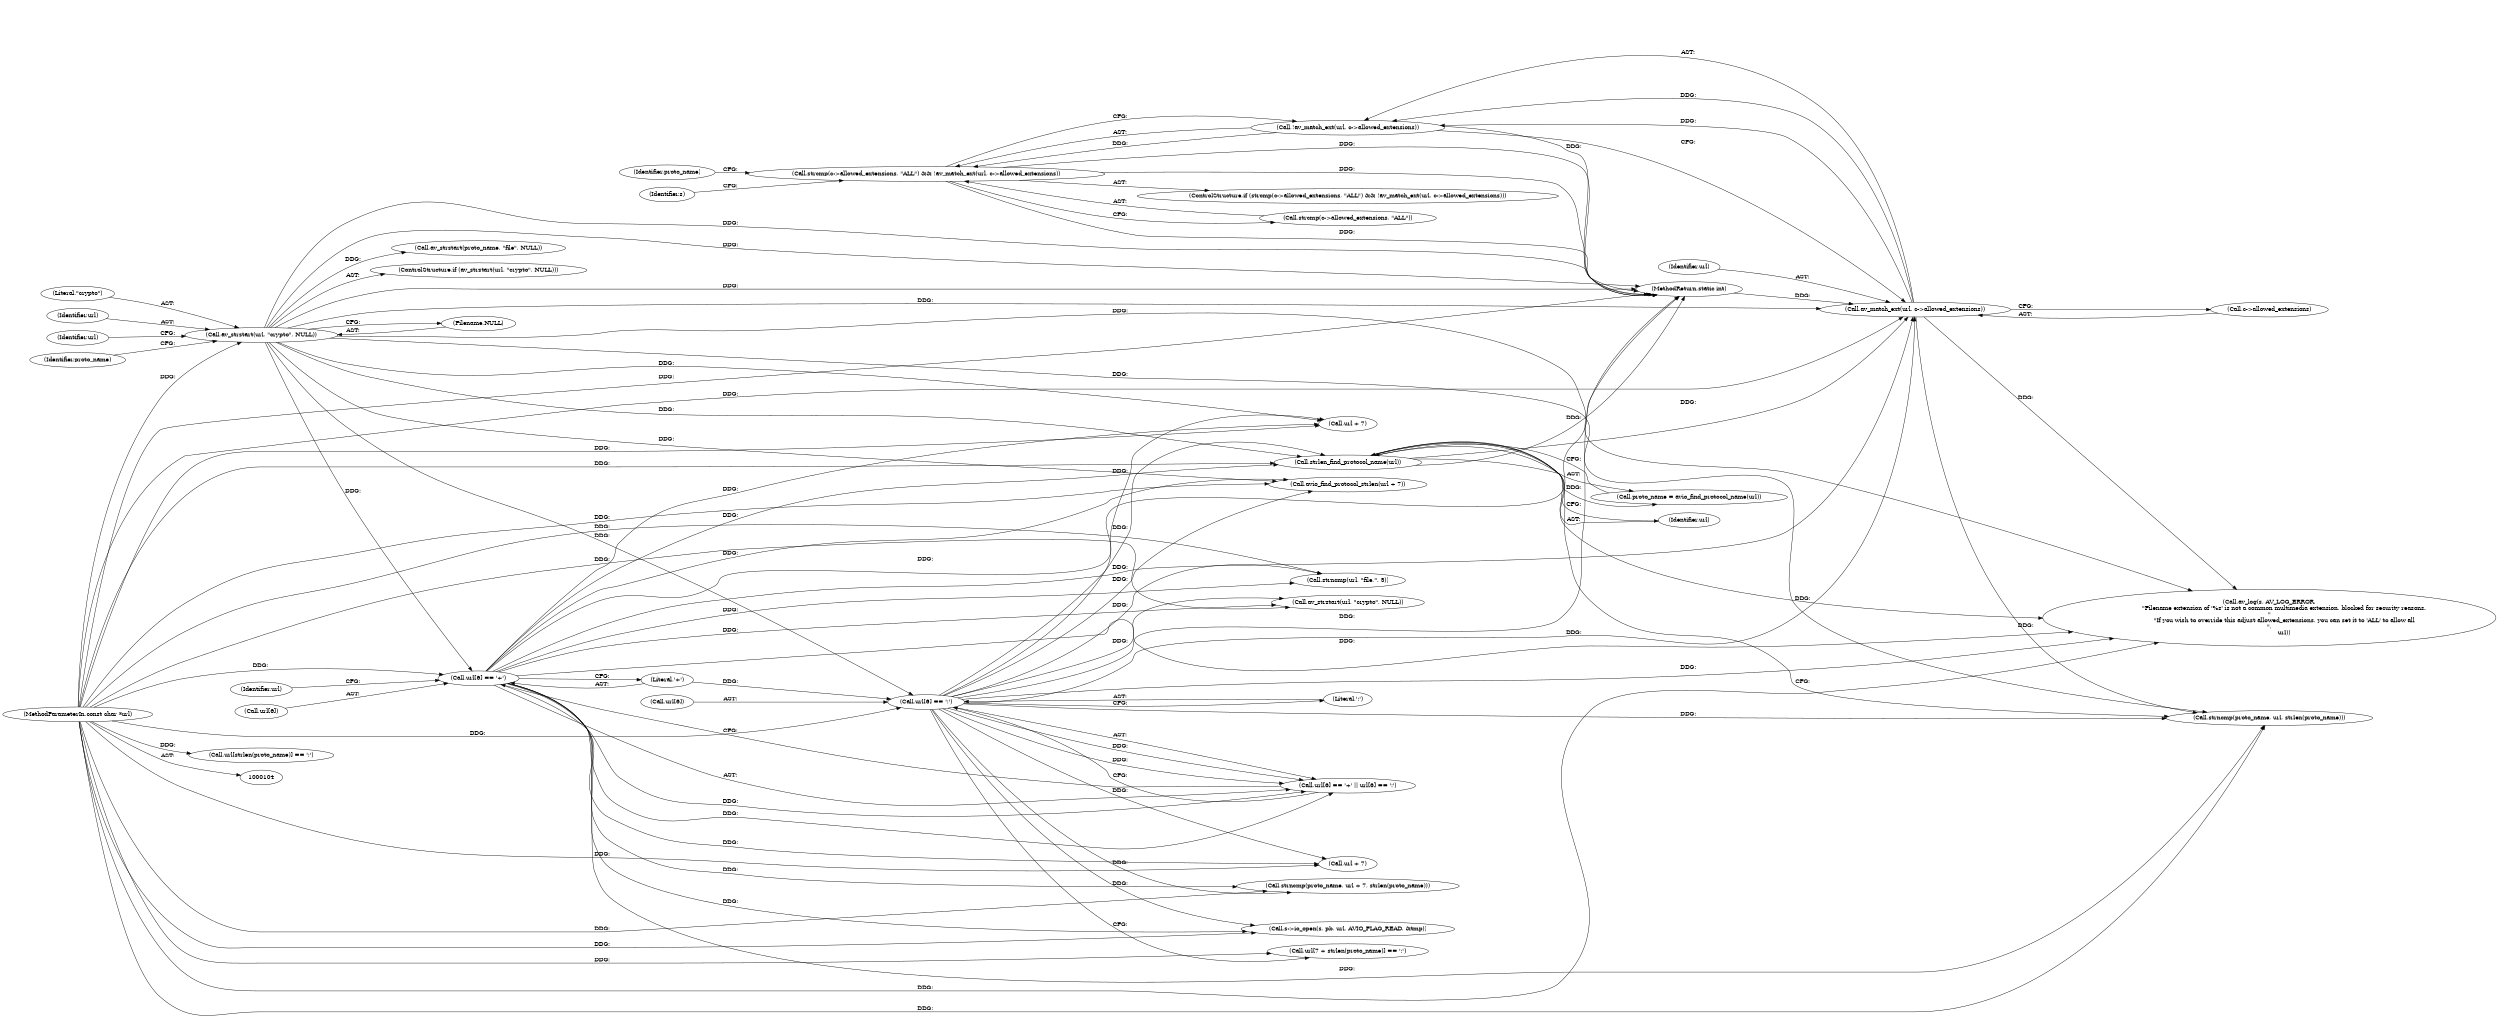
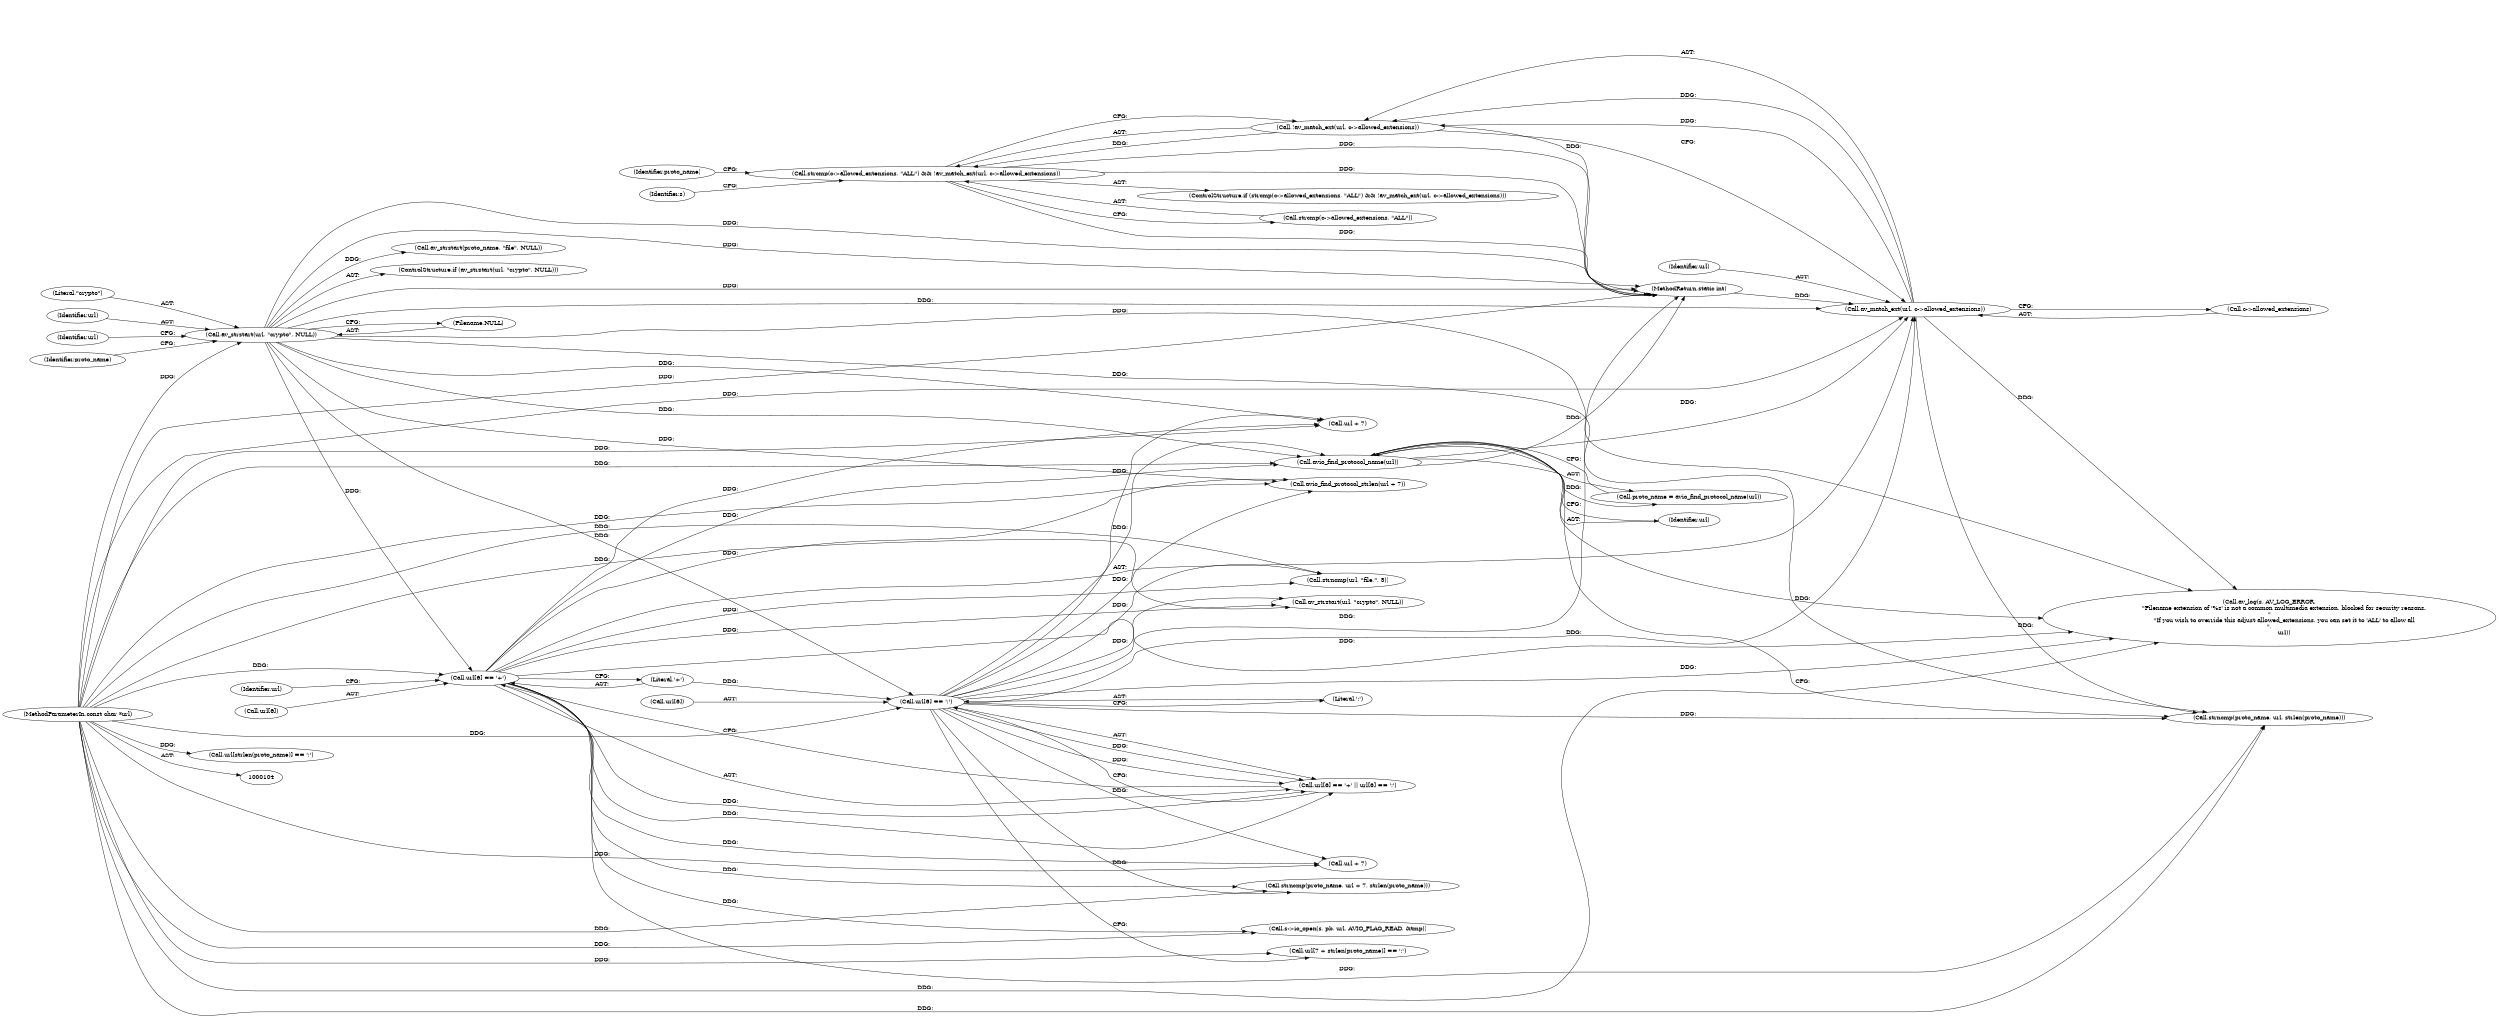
node "(Call,strlen_find_protocol_name(url))": label "(Call,strlen_find_protocol_name(url))" -> "(Call,avio_find_protocol_name(url))"
edge "(Call,url[6] == '+')" -> "(MethodReturn,static int)": removed, label "DDG:"
edge "(Call,url[6] == '+')" -> "(Call,av_match_ext(url, c->allowed_extensions))": label "DDG: " -> "AST: "
edge "(Call,url[6] == ':')" -> "(Call,s->io_open(s, pb, url, AVIO_FLAG_READ, &tmp))": removed, label "DDG:"
